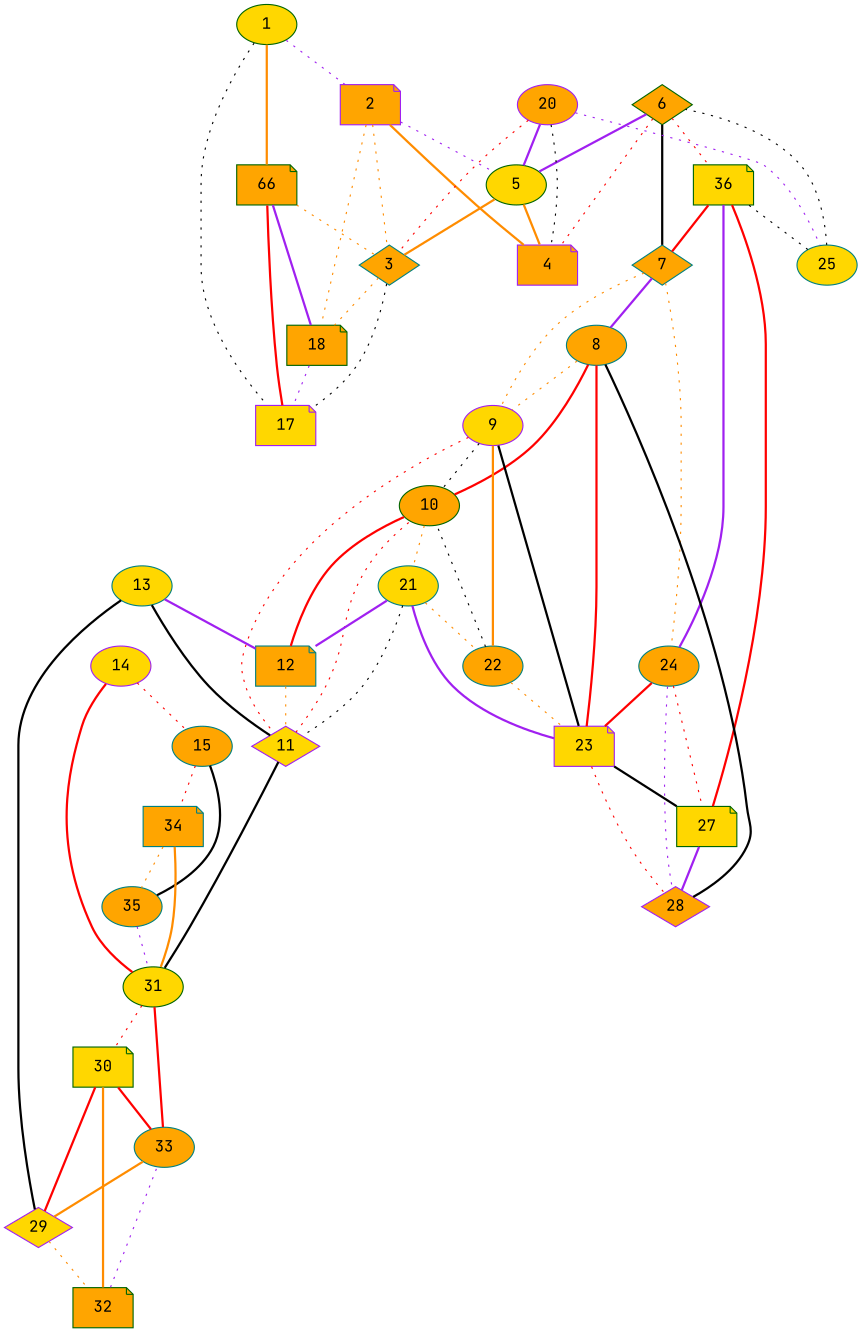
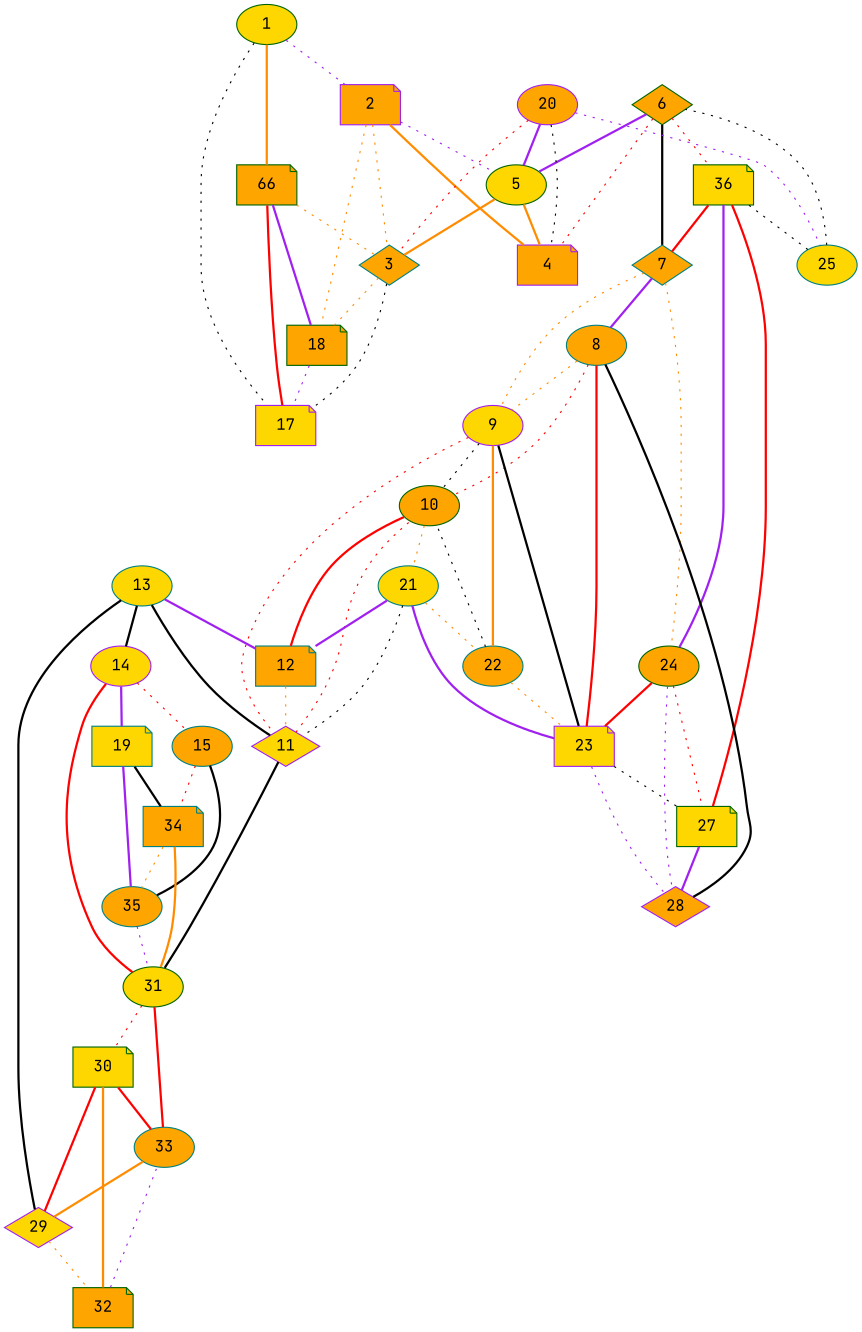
edge "8" -- "10": style bold -> dotted
edge "13" -- "14": added
node "24": color teal -> darkgreen
node "19": added
edge "23" -- "27": style bold -> dotted
edge "23" -- "28": color red -> purple
